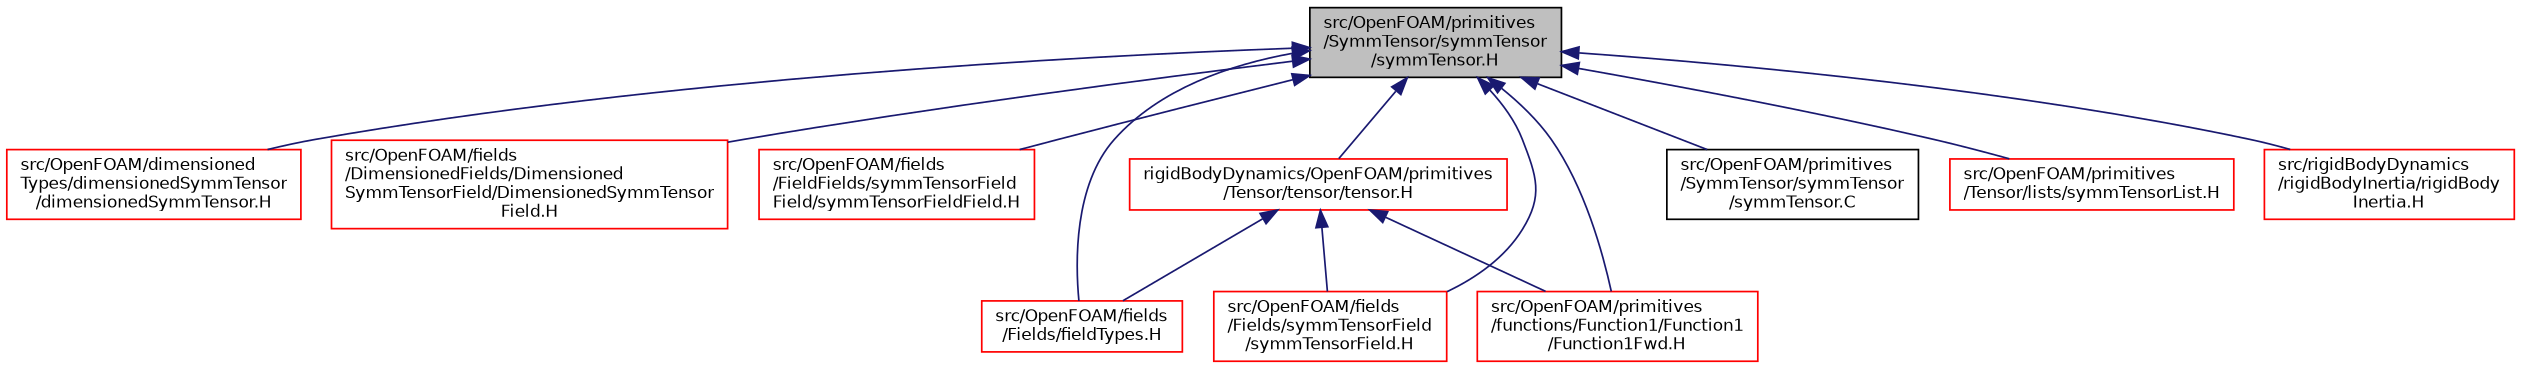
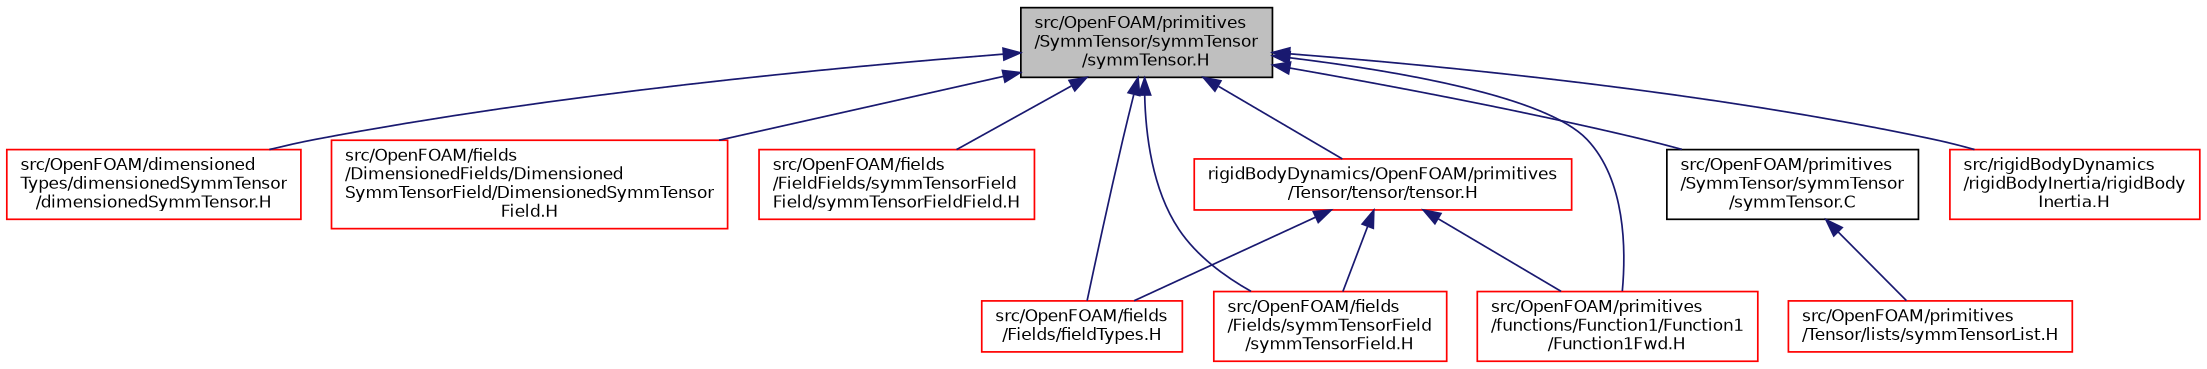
edge "src/OpenFOAM/primitives /Tensor/lists/symmTensorList.H" -> "src/OpenFOAM/primitives /SymmTensor/symmTensor /symmTensor.H": now "src/OpenFOAM/primitives /Tensor/lists/symmTensorList.H" -> "src/OpenFOAM/primitives /SymmTensor/symmTensor /symmTensor.C"
